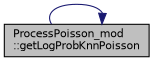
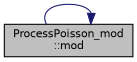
node "ProcessPoisson_mod ::getLogProbKnnPoisson": label "ProcessPoisson_mod ::getLogProbKnnPoisson" -> "ProcessPoisson_mod ::mod"
